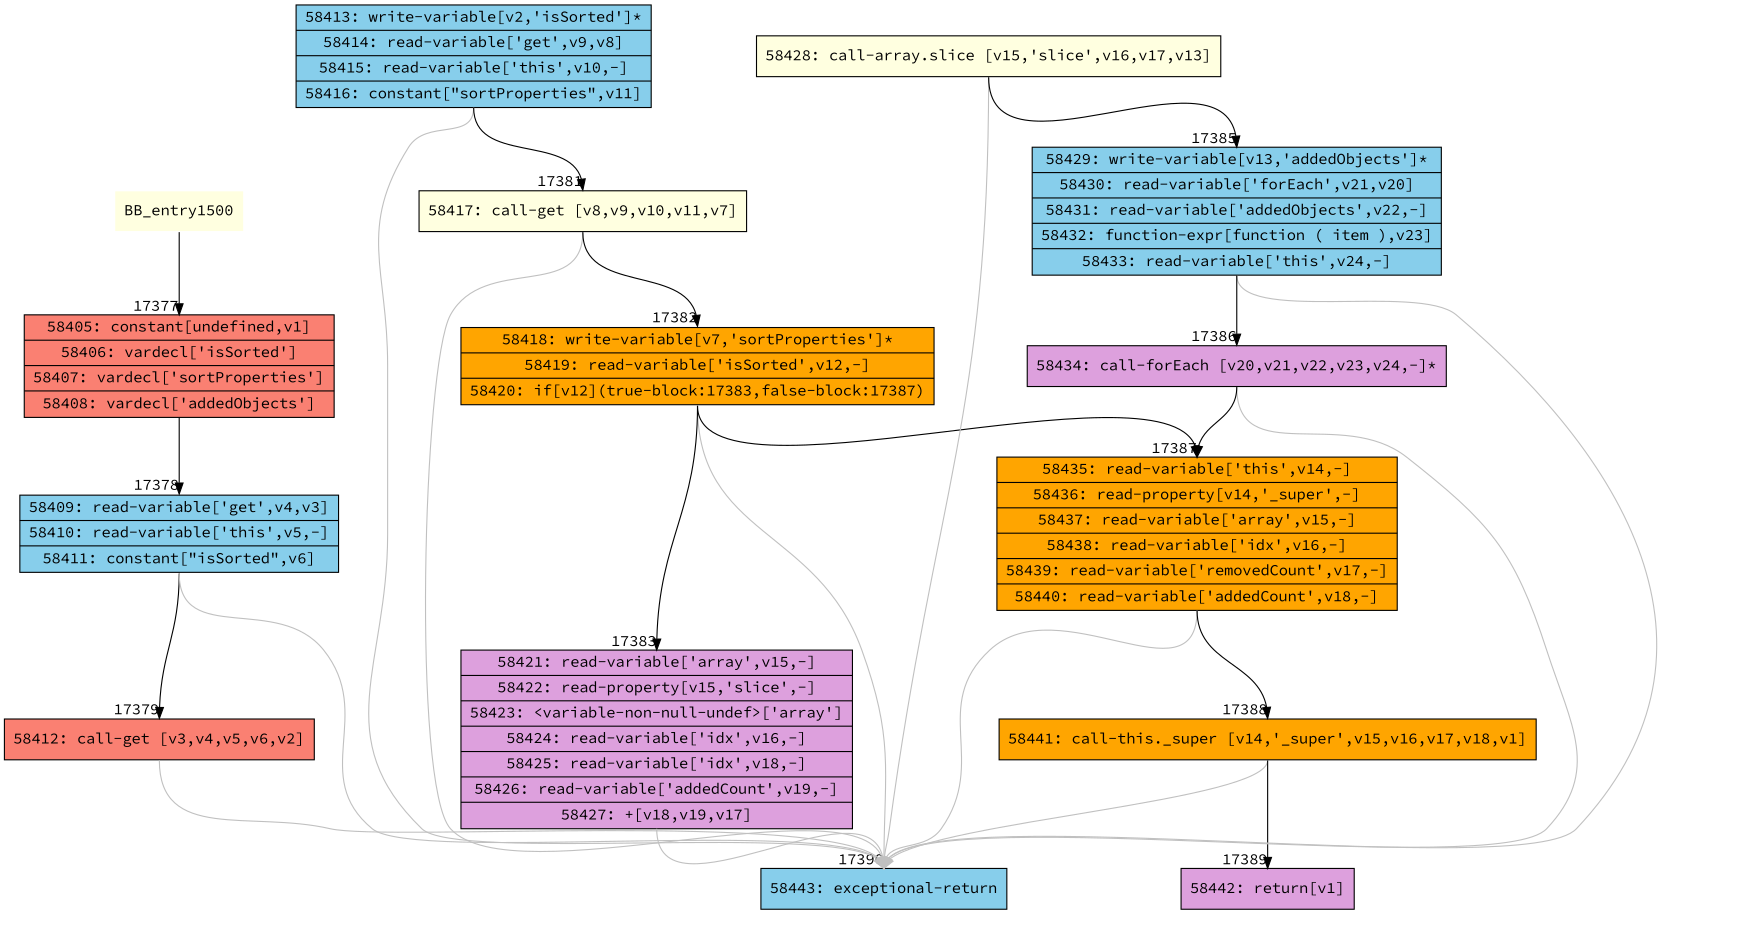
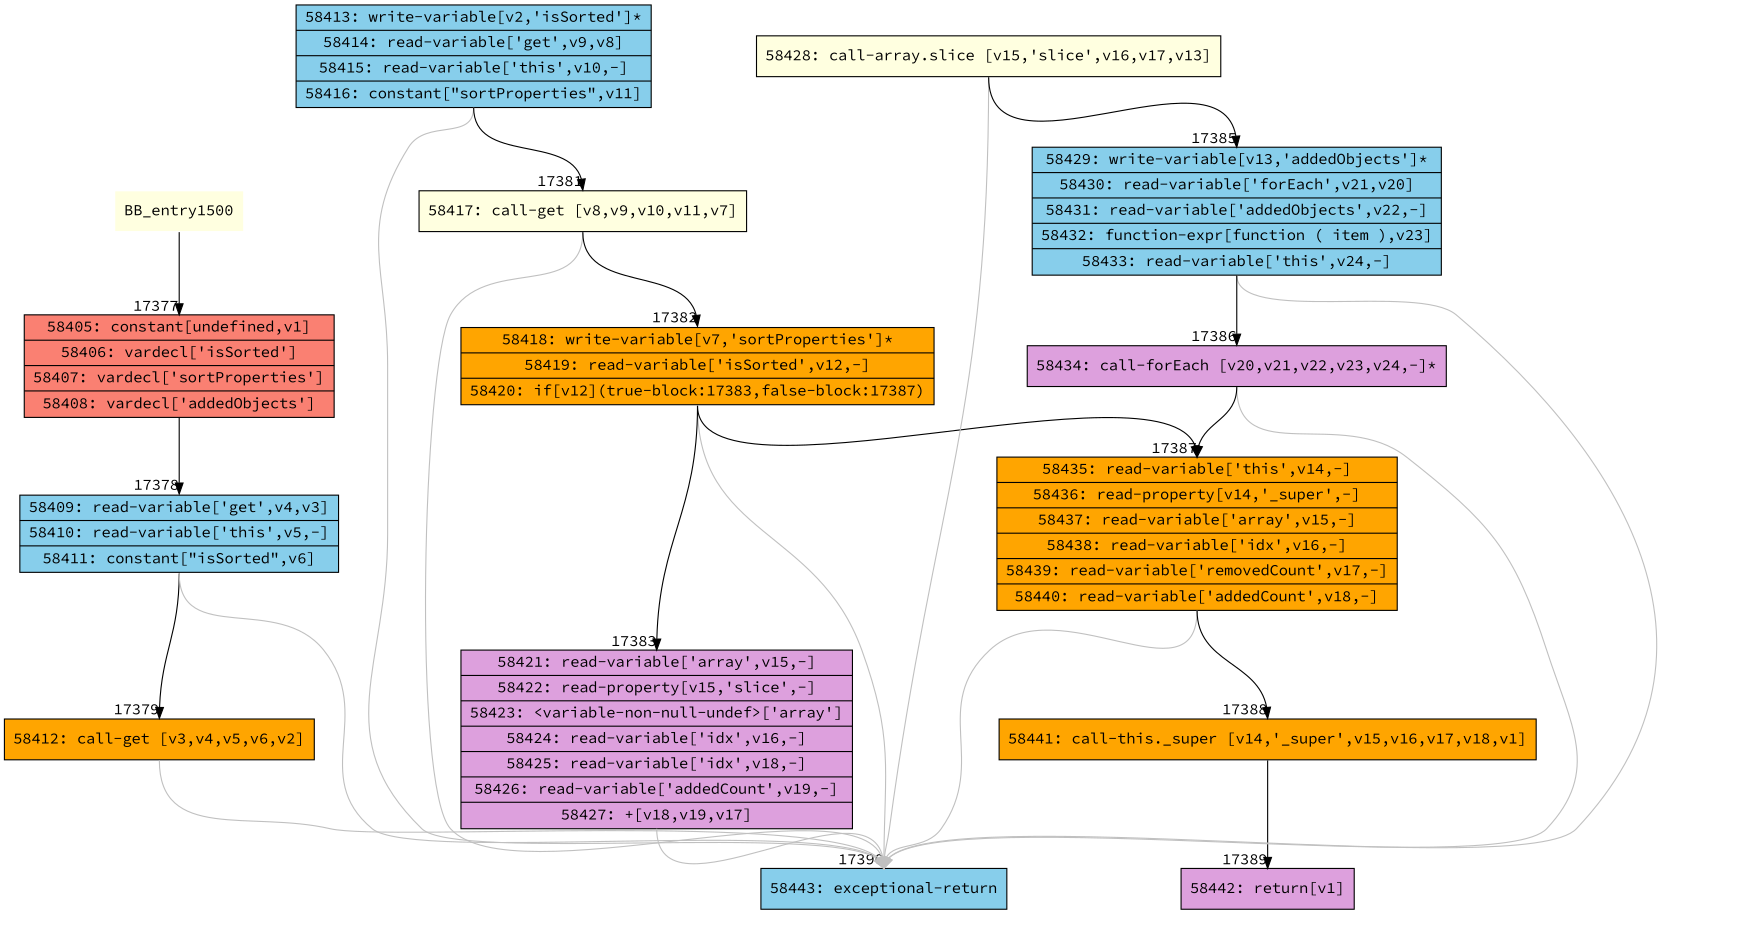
node "58412: call-get [v3,v4,v5,v6,v2]": fillcolor salmon -> orange
edge "58441: call-this._super [v14,'_super',v15,v16,v17,v18,v1]" -> "58443: exceptional-return": removed
